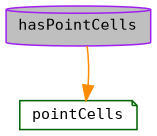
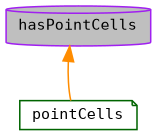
edge "hasPointCells" -> "pointCells": reversed
